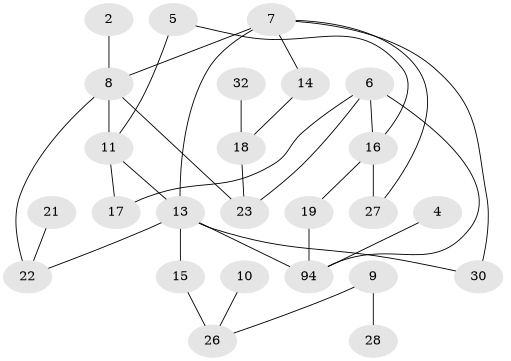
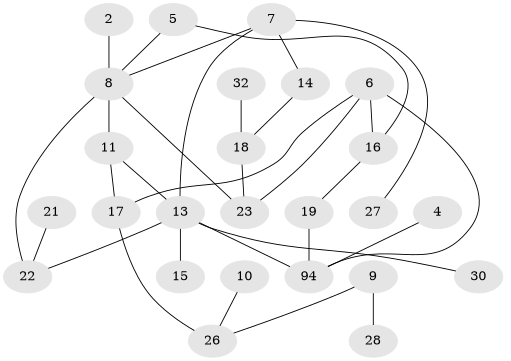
edge "5" -- "11": now "5" -- "8"
edge "7" -- "30": removed
edge "16" -- "27": removed
edge "15" -- "26": now "17" -- "26"
